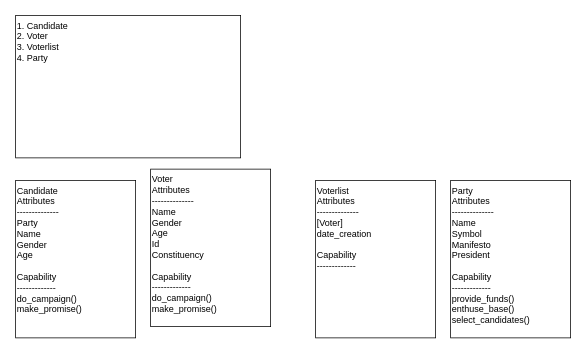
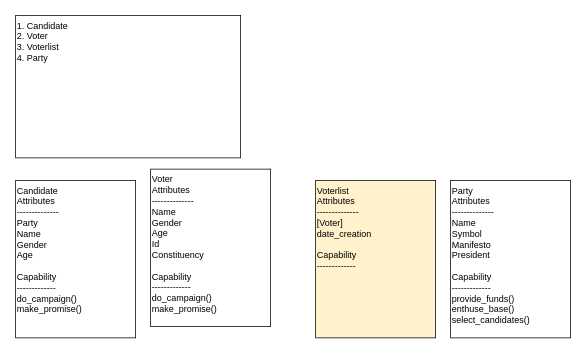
node "Voterlist Attributes -------------- [Voter] date_creation Capability -------------": fillcolor #ffffff -> #fff2cc
